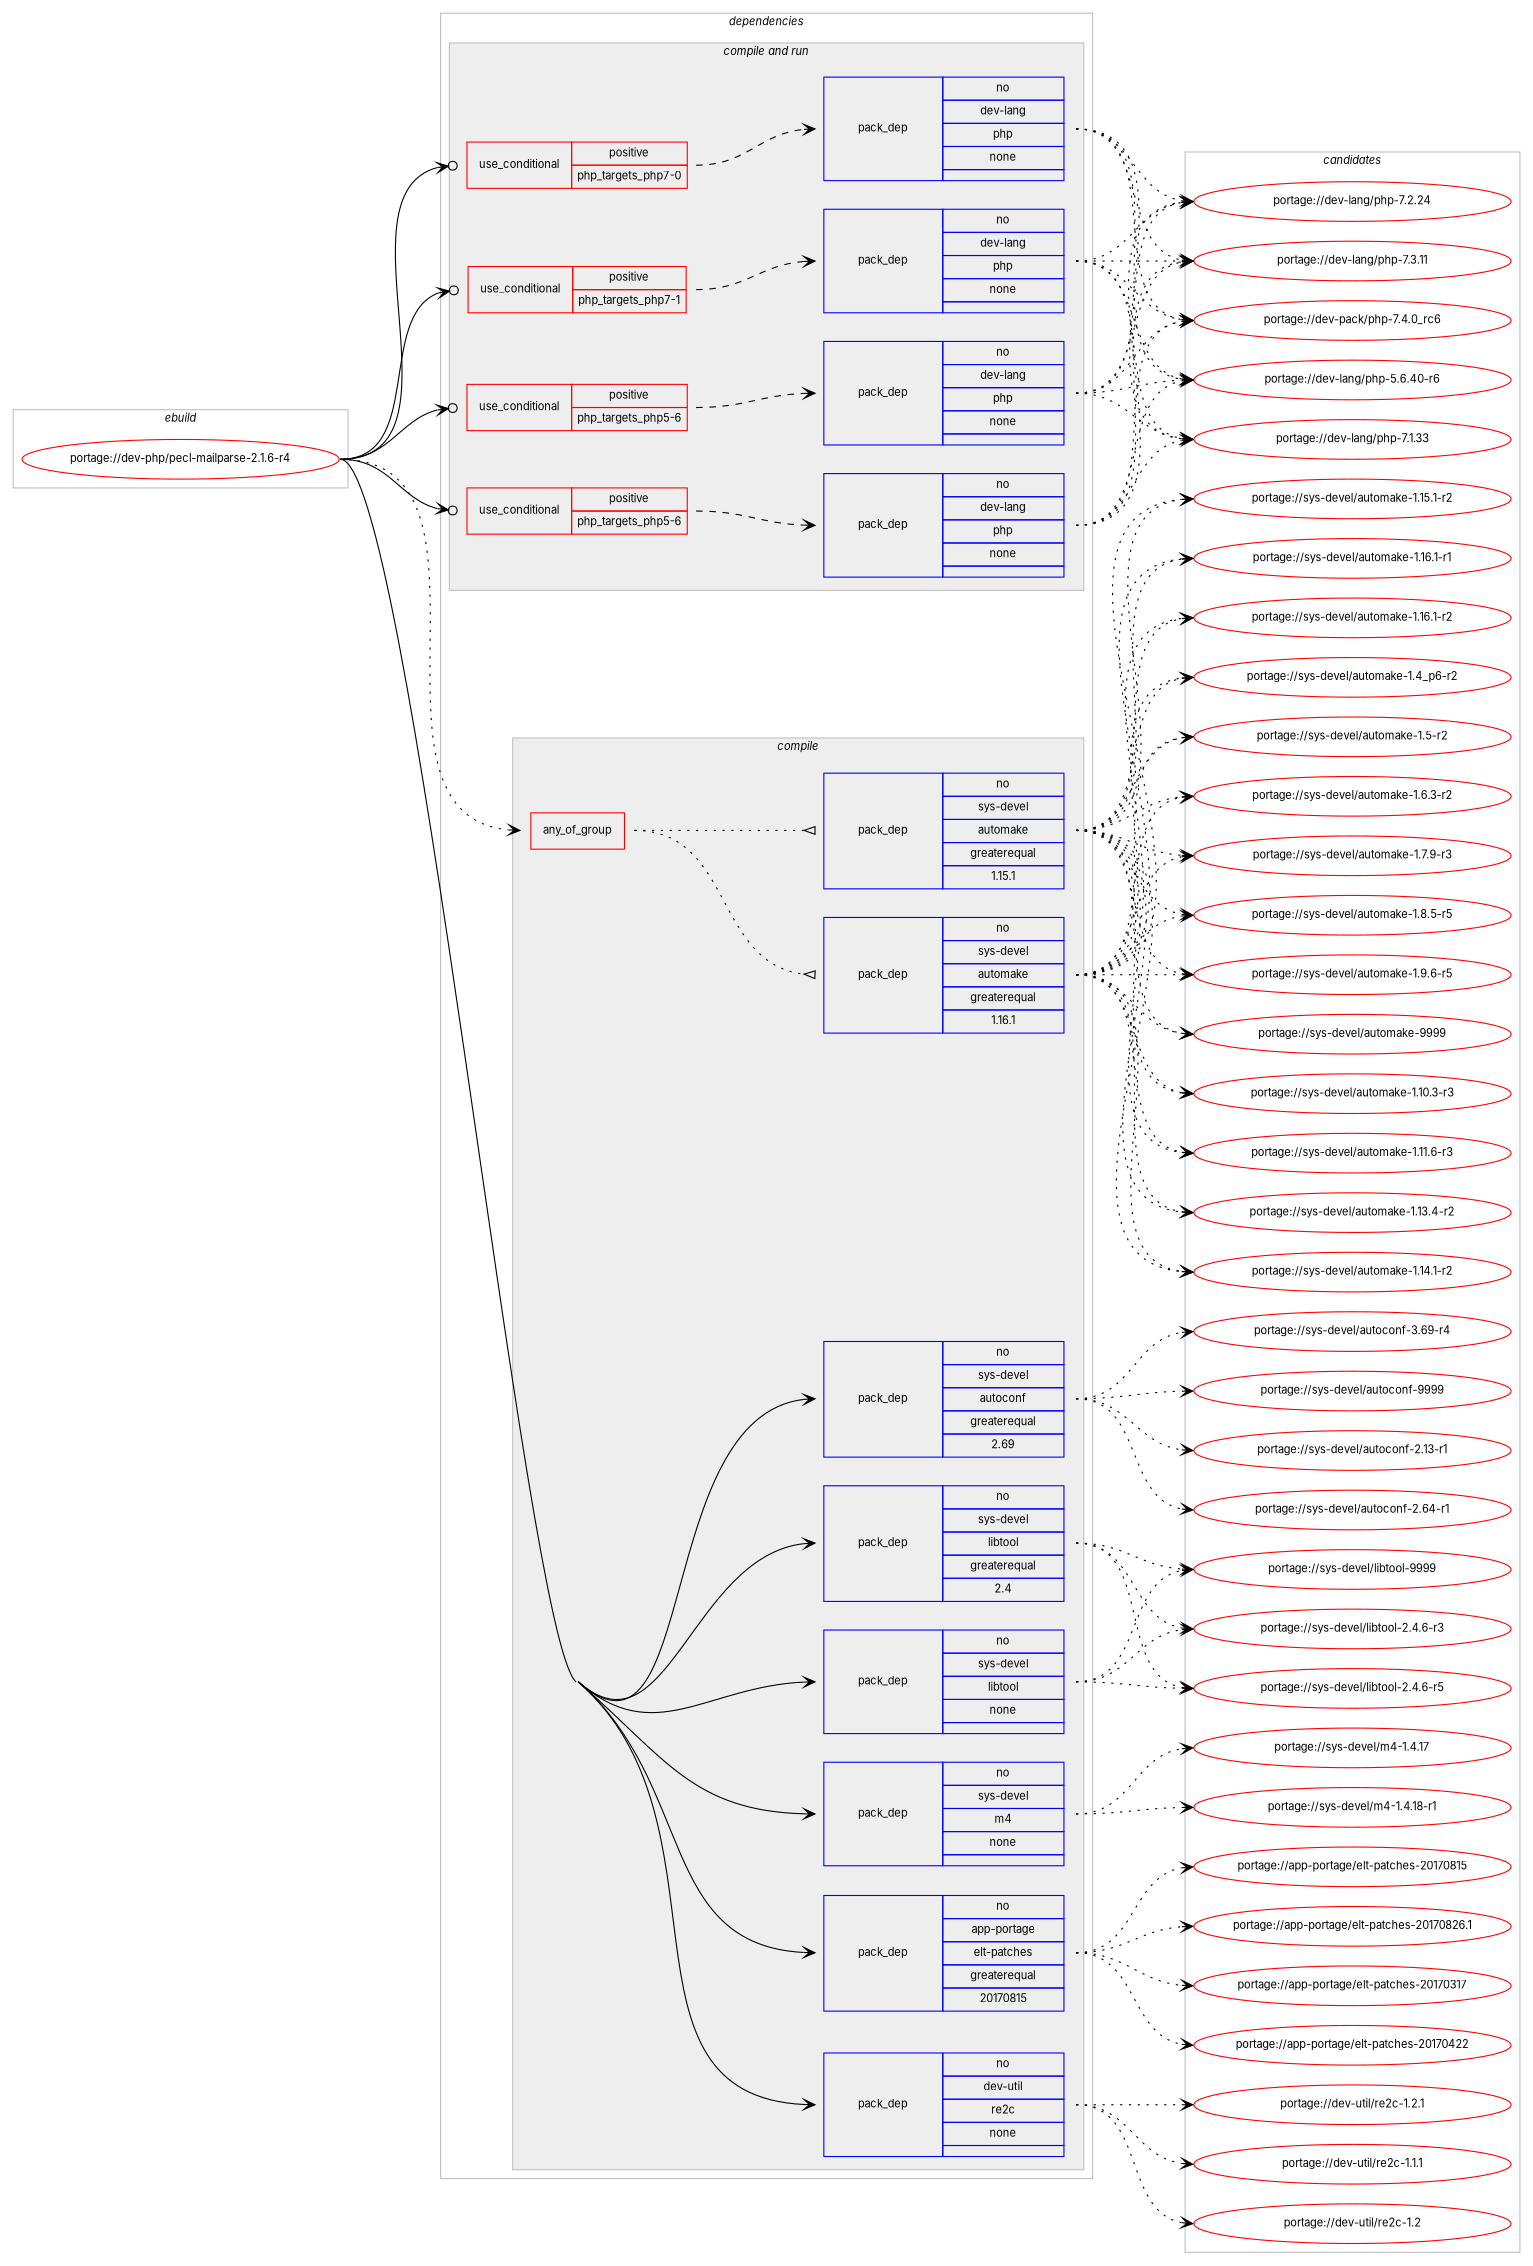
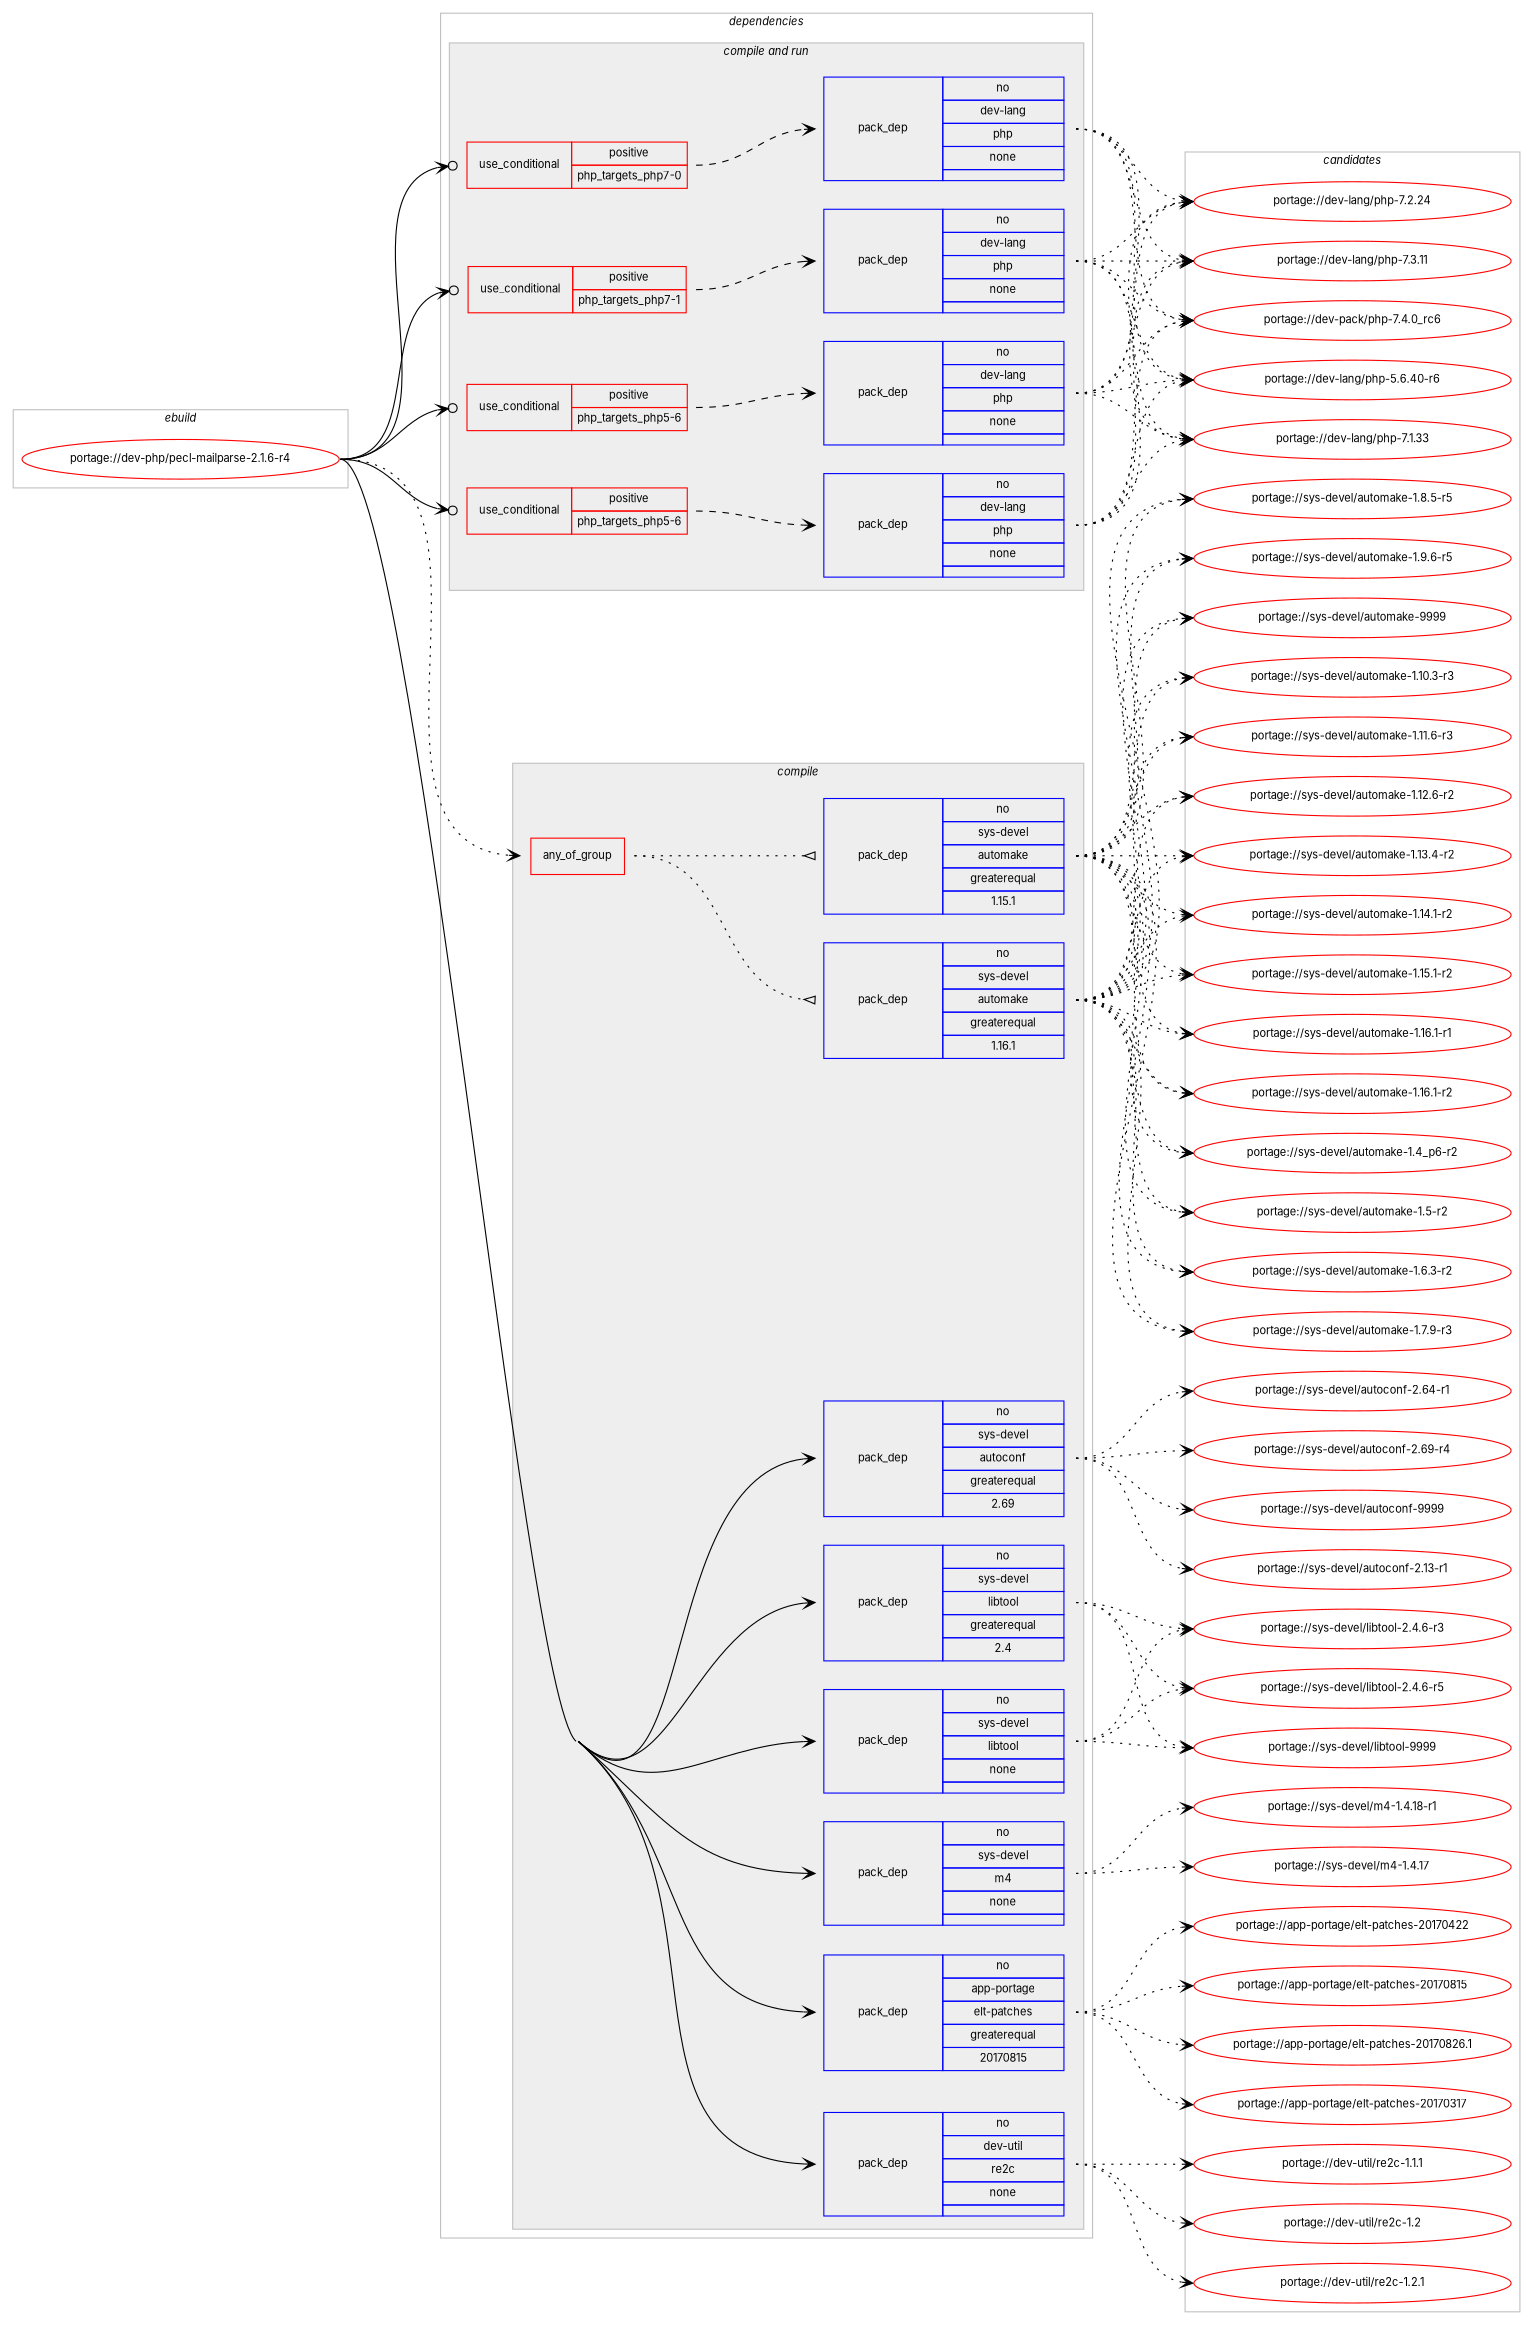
node "portage://sys-devel/automake-1.12.6-r2": added
node "portage://sys-devel/autoconf-3.69-r4": label "portage://sys-devel/autoconf-3.69-r4" -> "portage://sys-devel/autoconf-2.69-r4"
